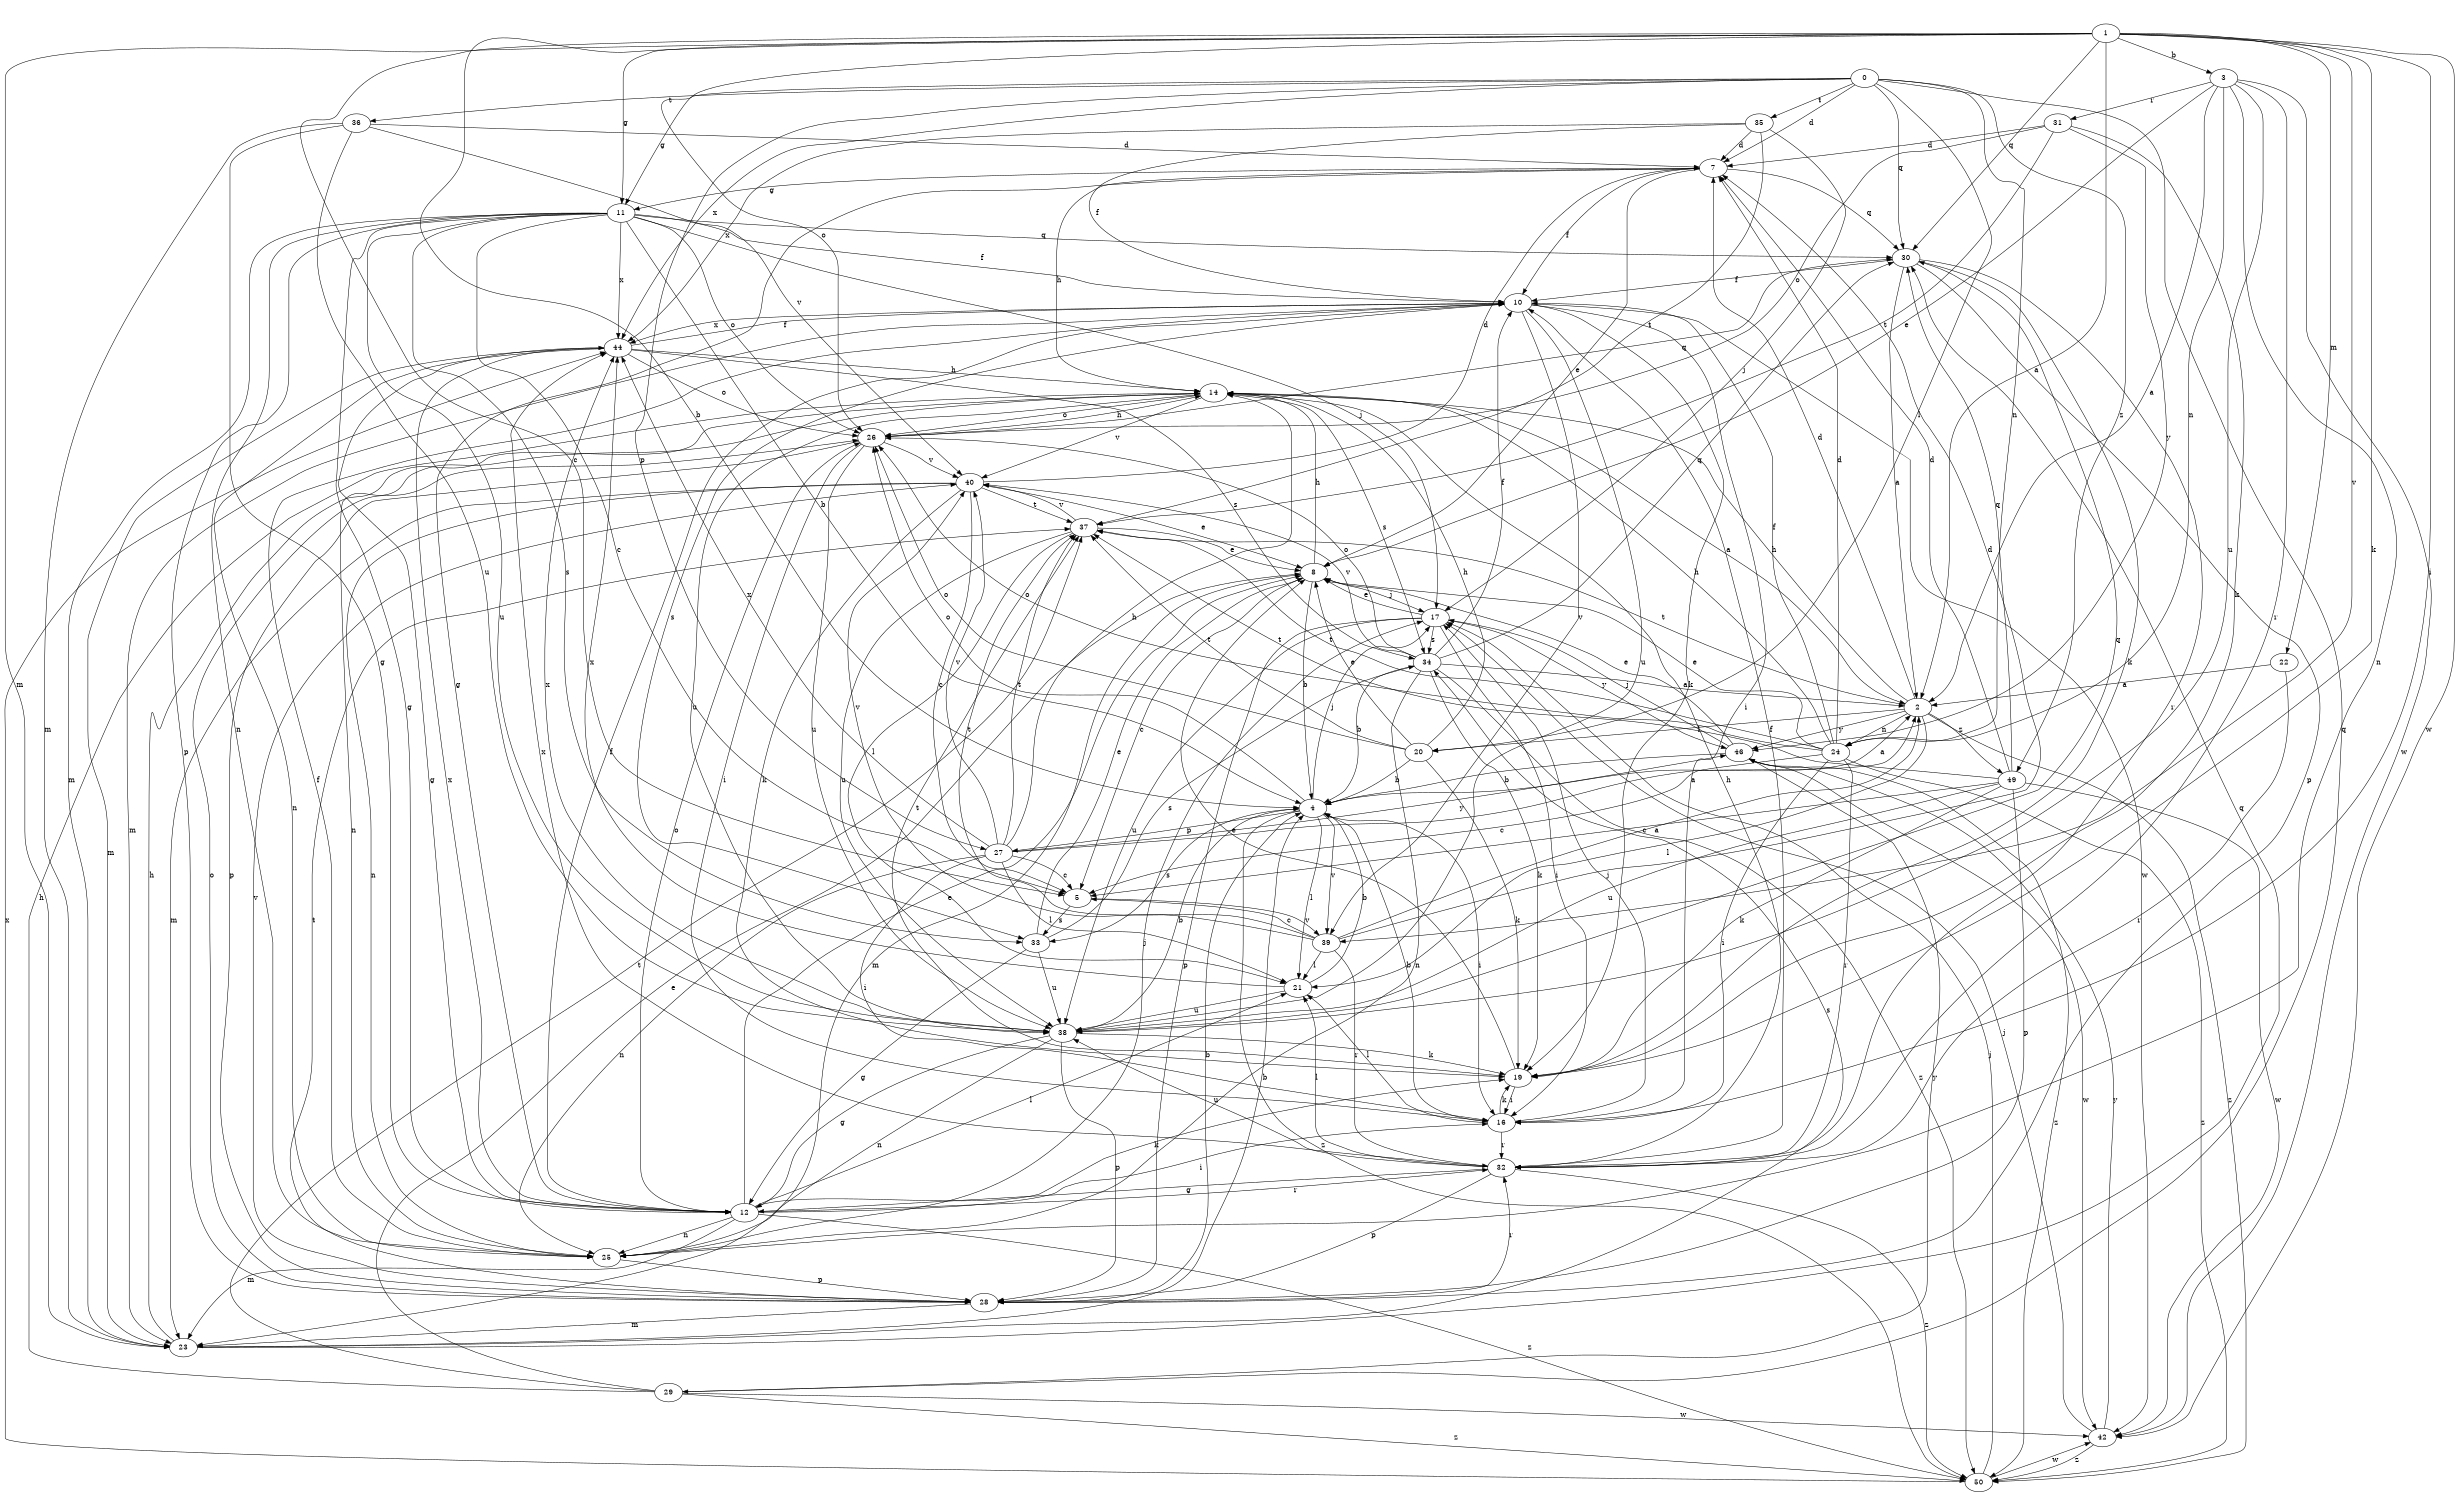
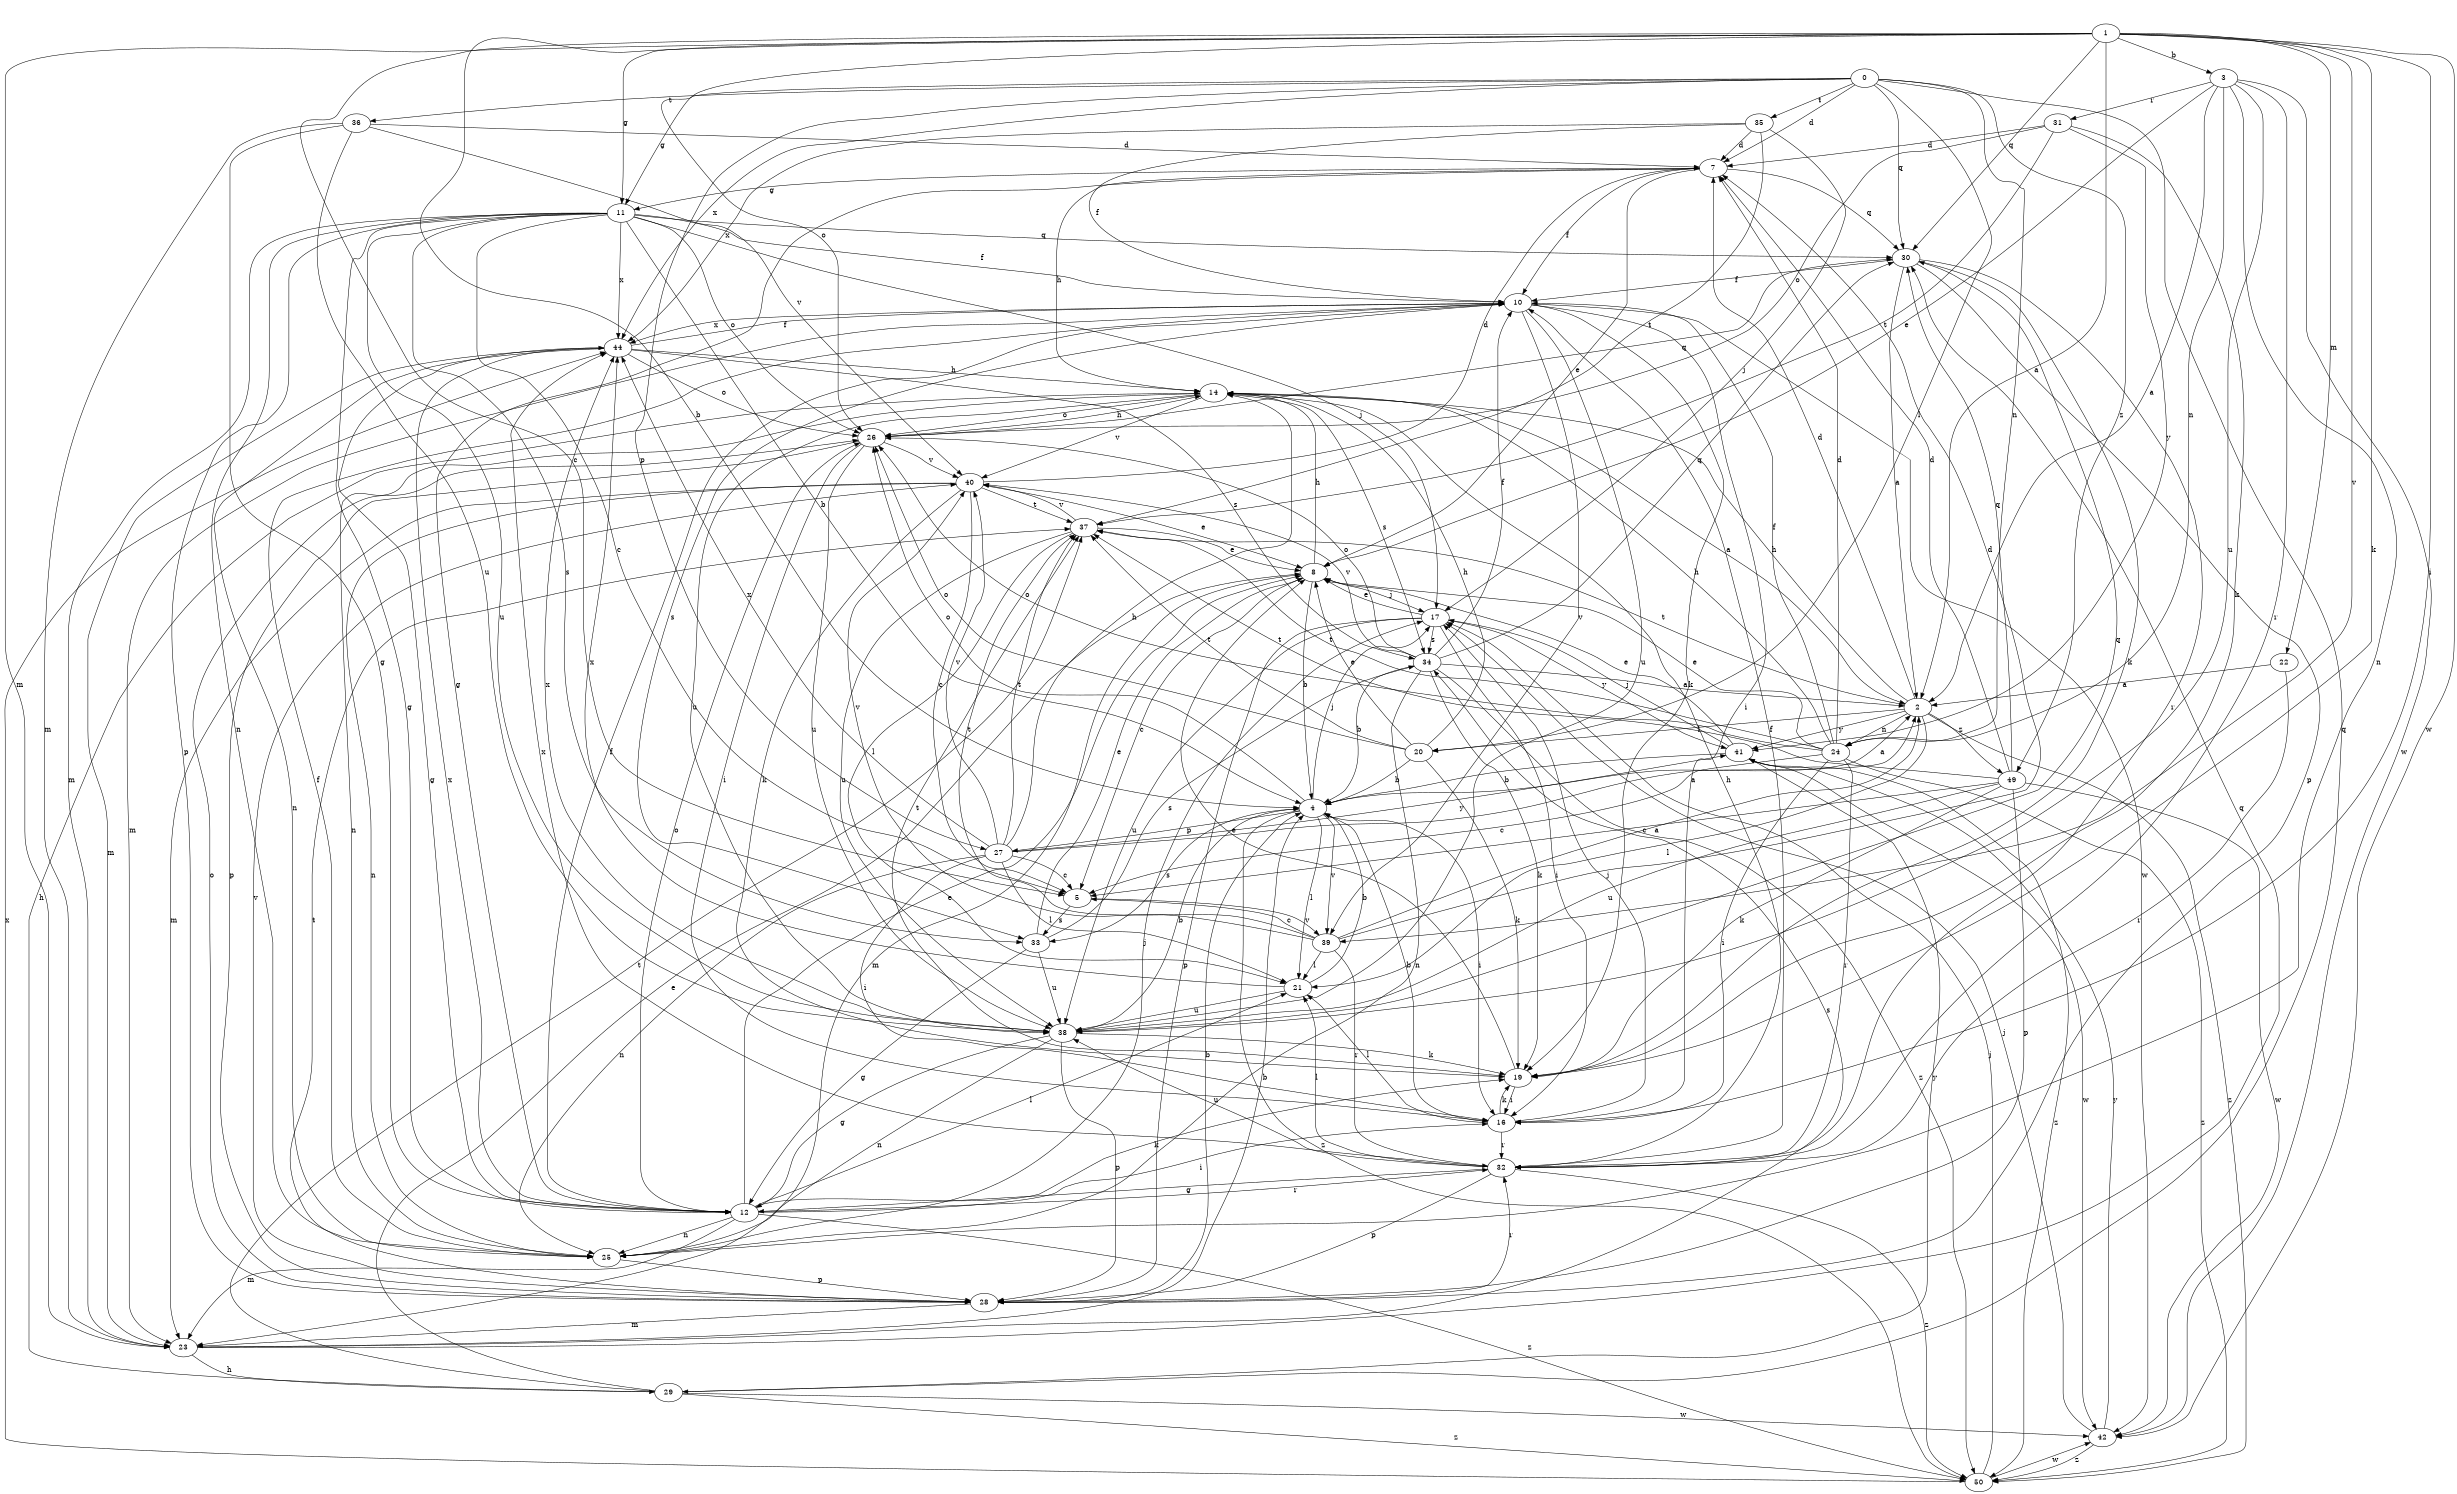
edge "23" -> "14": now "23" -> "29"
node "46": label "46" -> "41"
